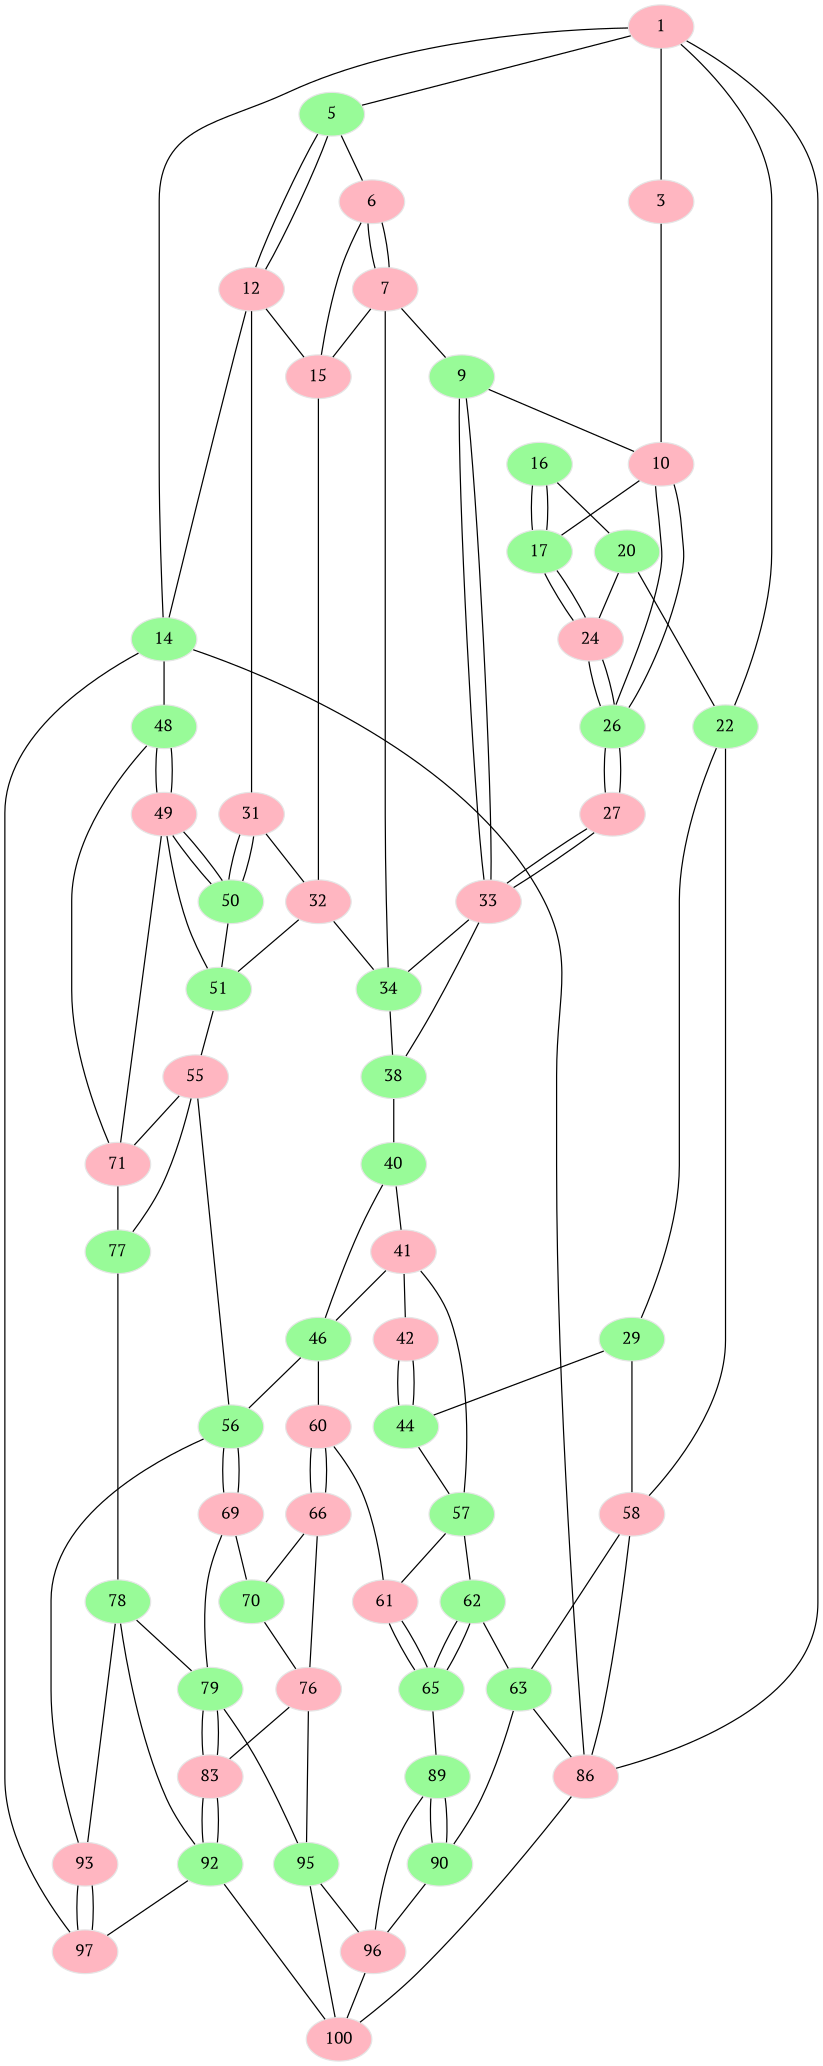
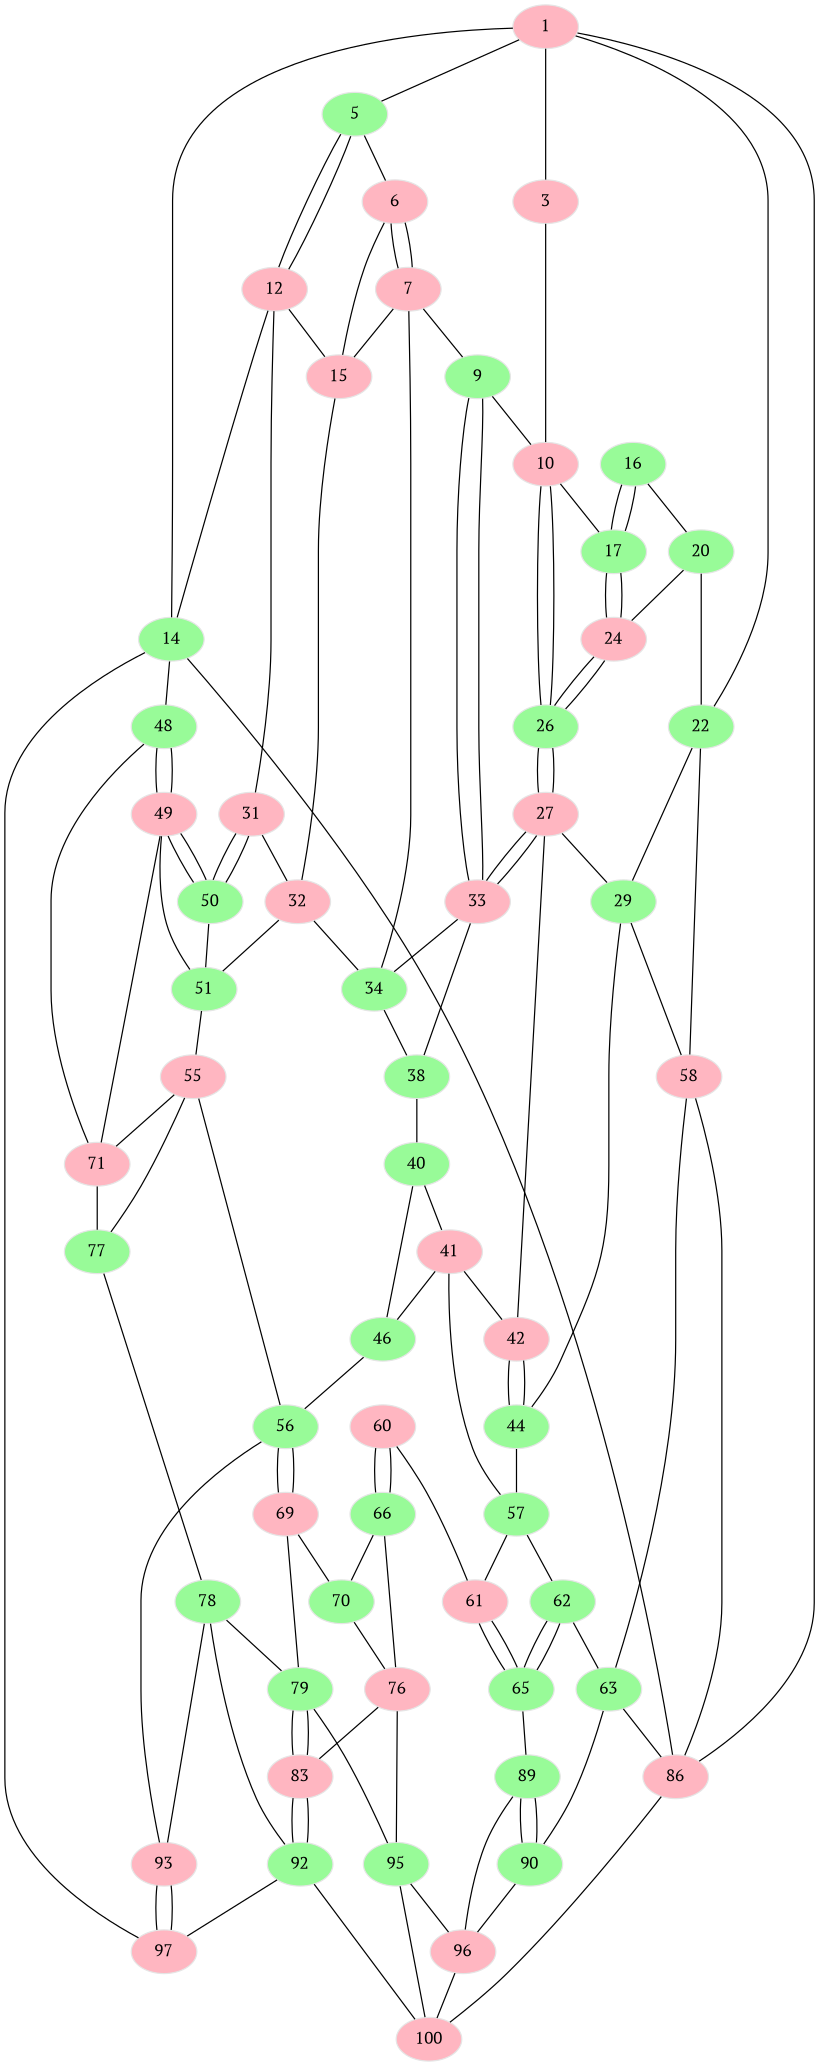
edge "27" -- "29": added
edge "27" -- "42": added
edge "46" -- "60": removed
node "66": fillcolor lightpink -> palegreen
